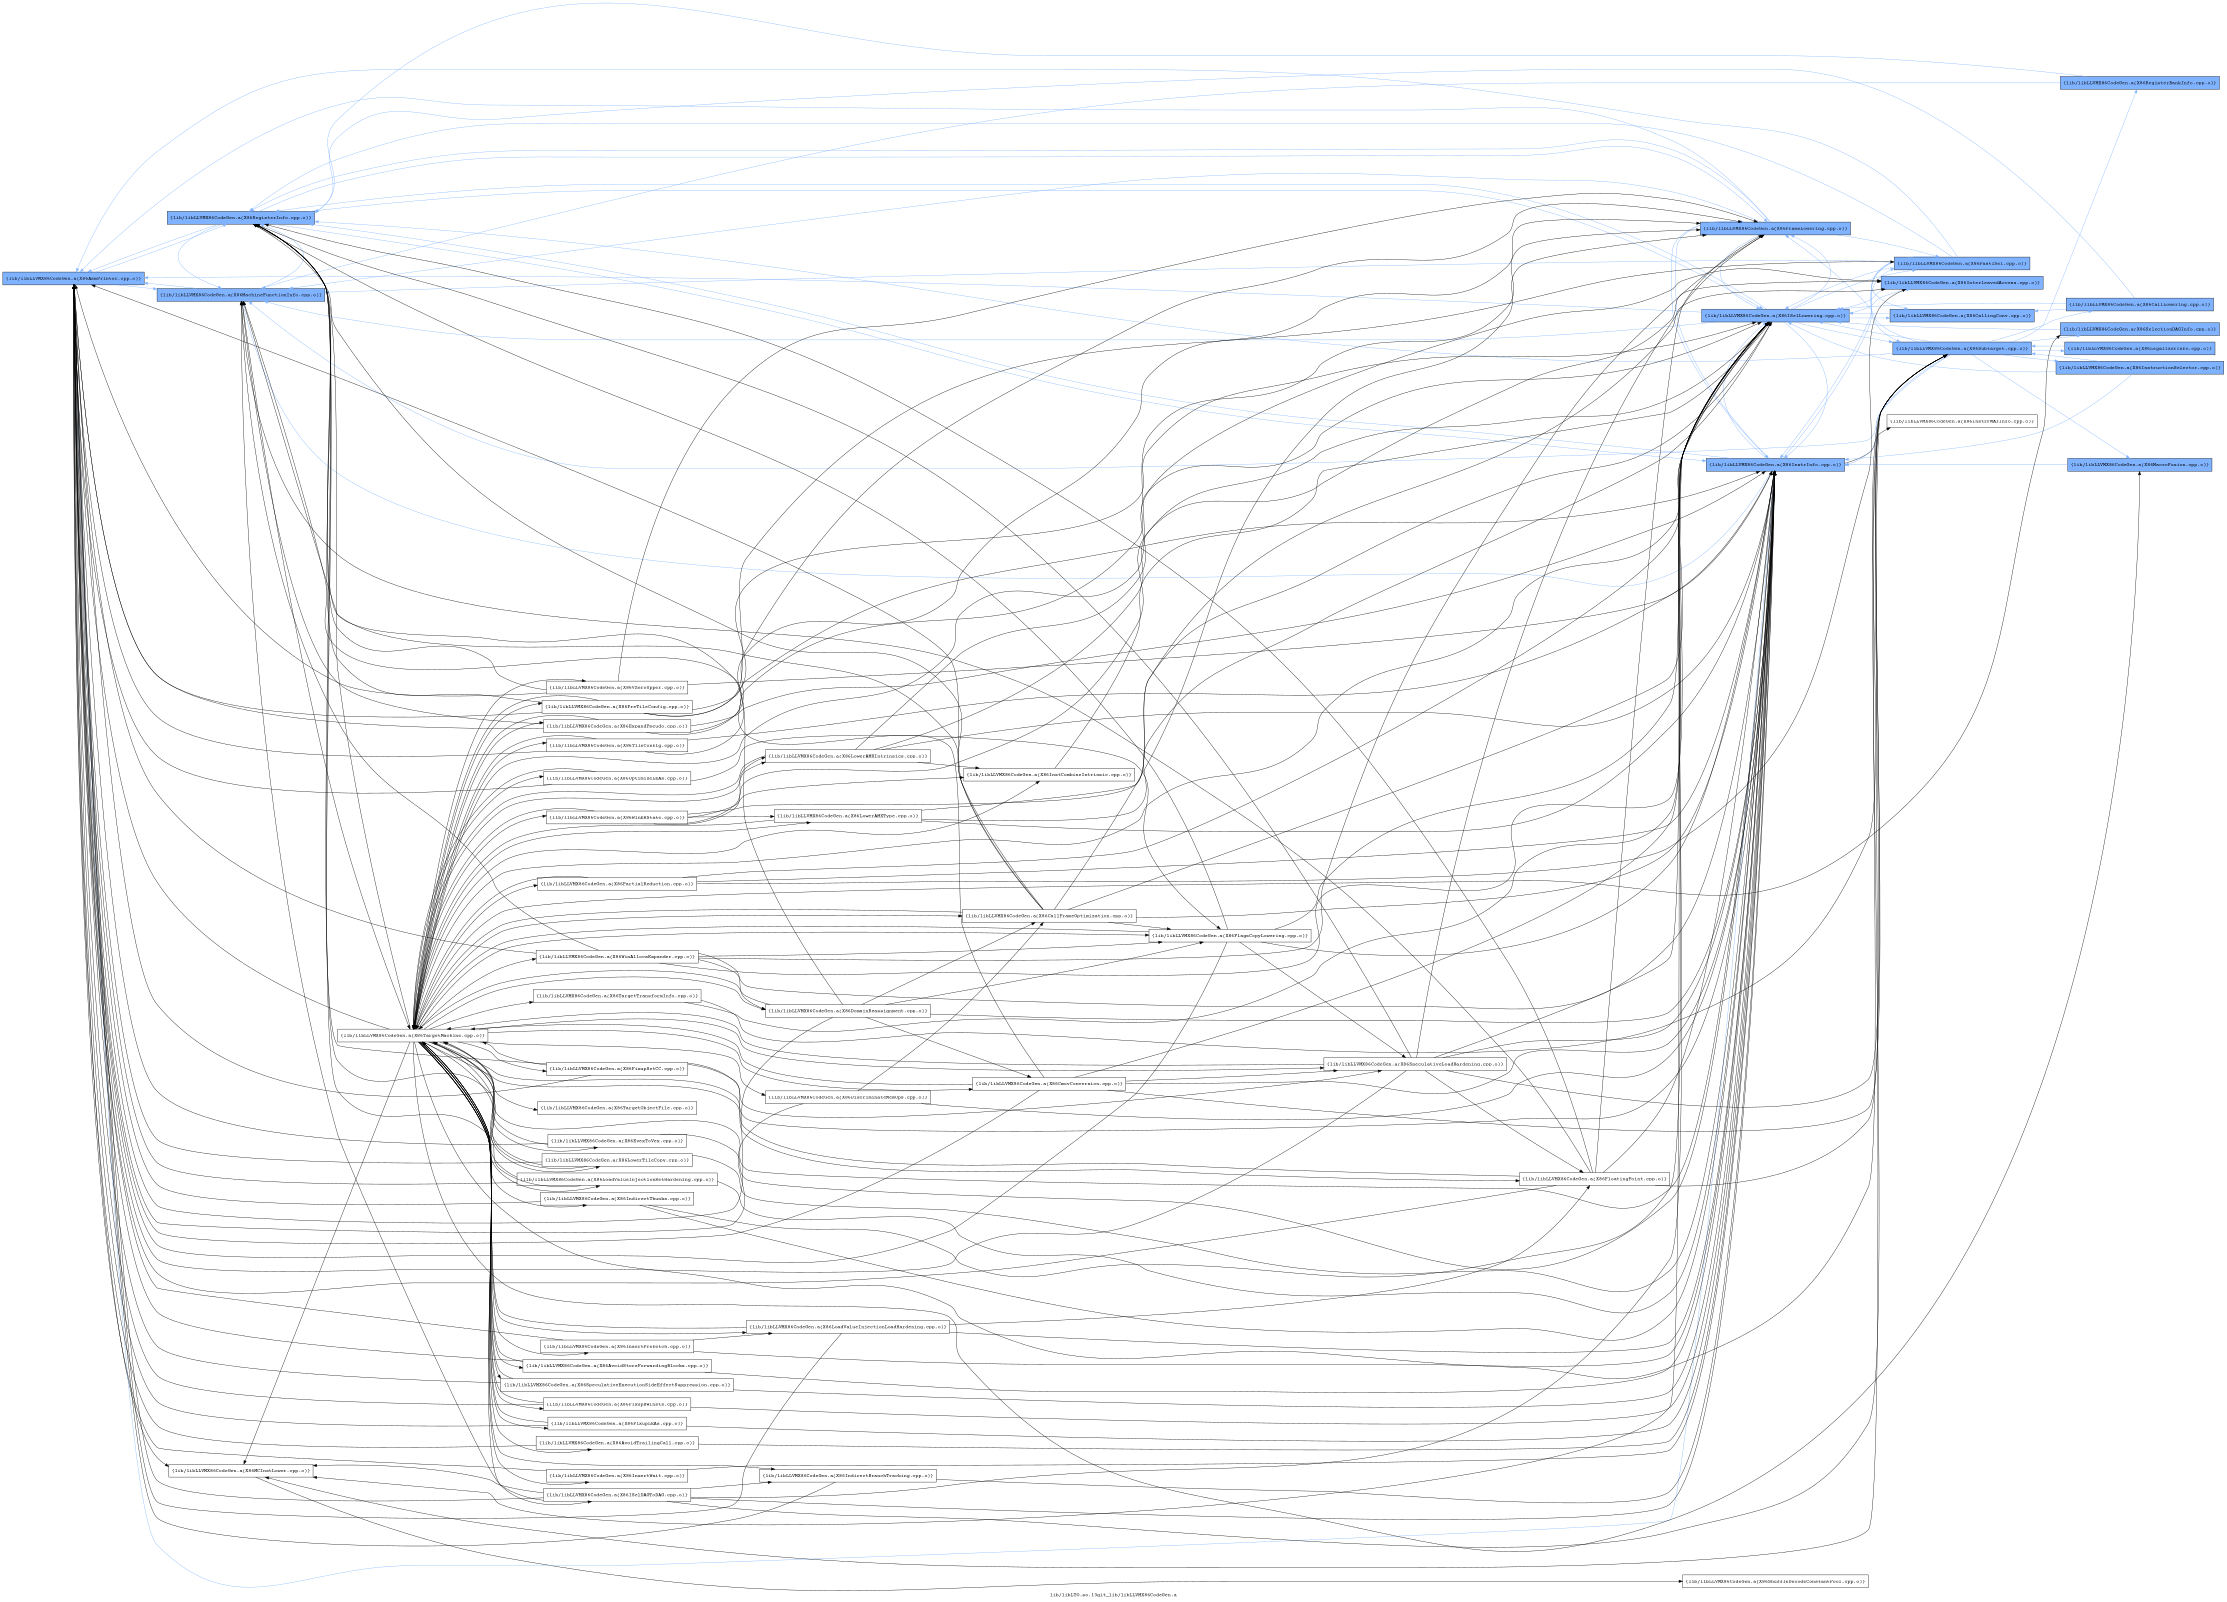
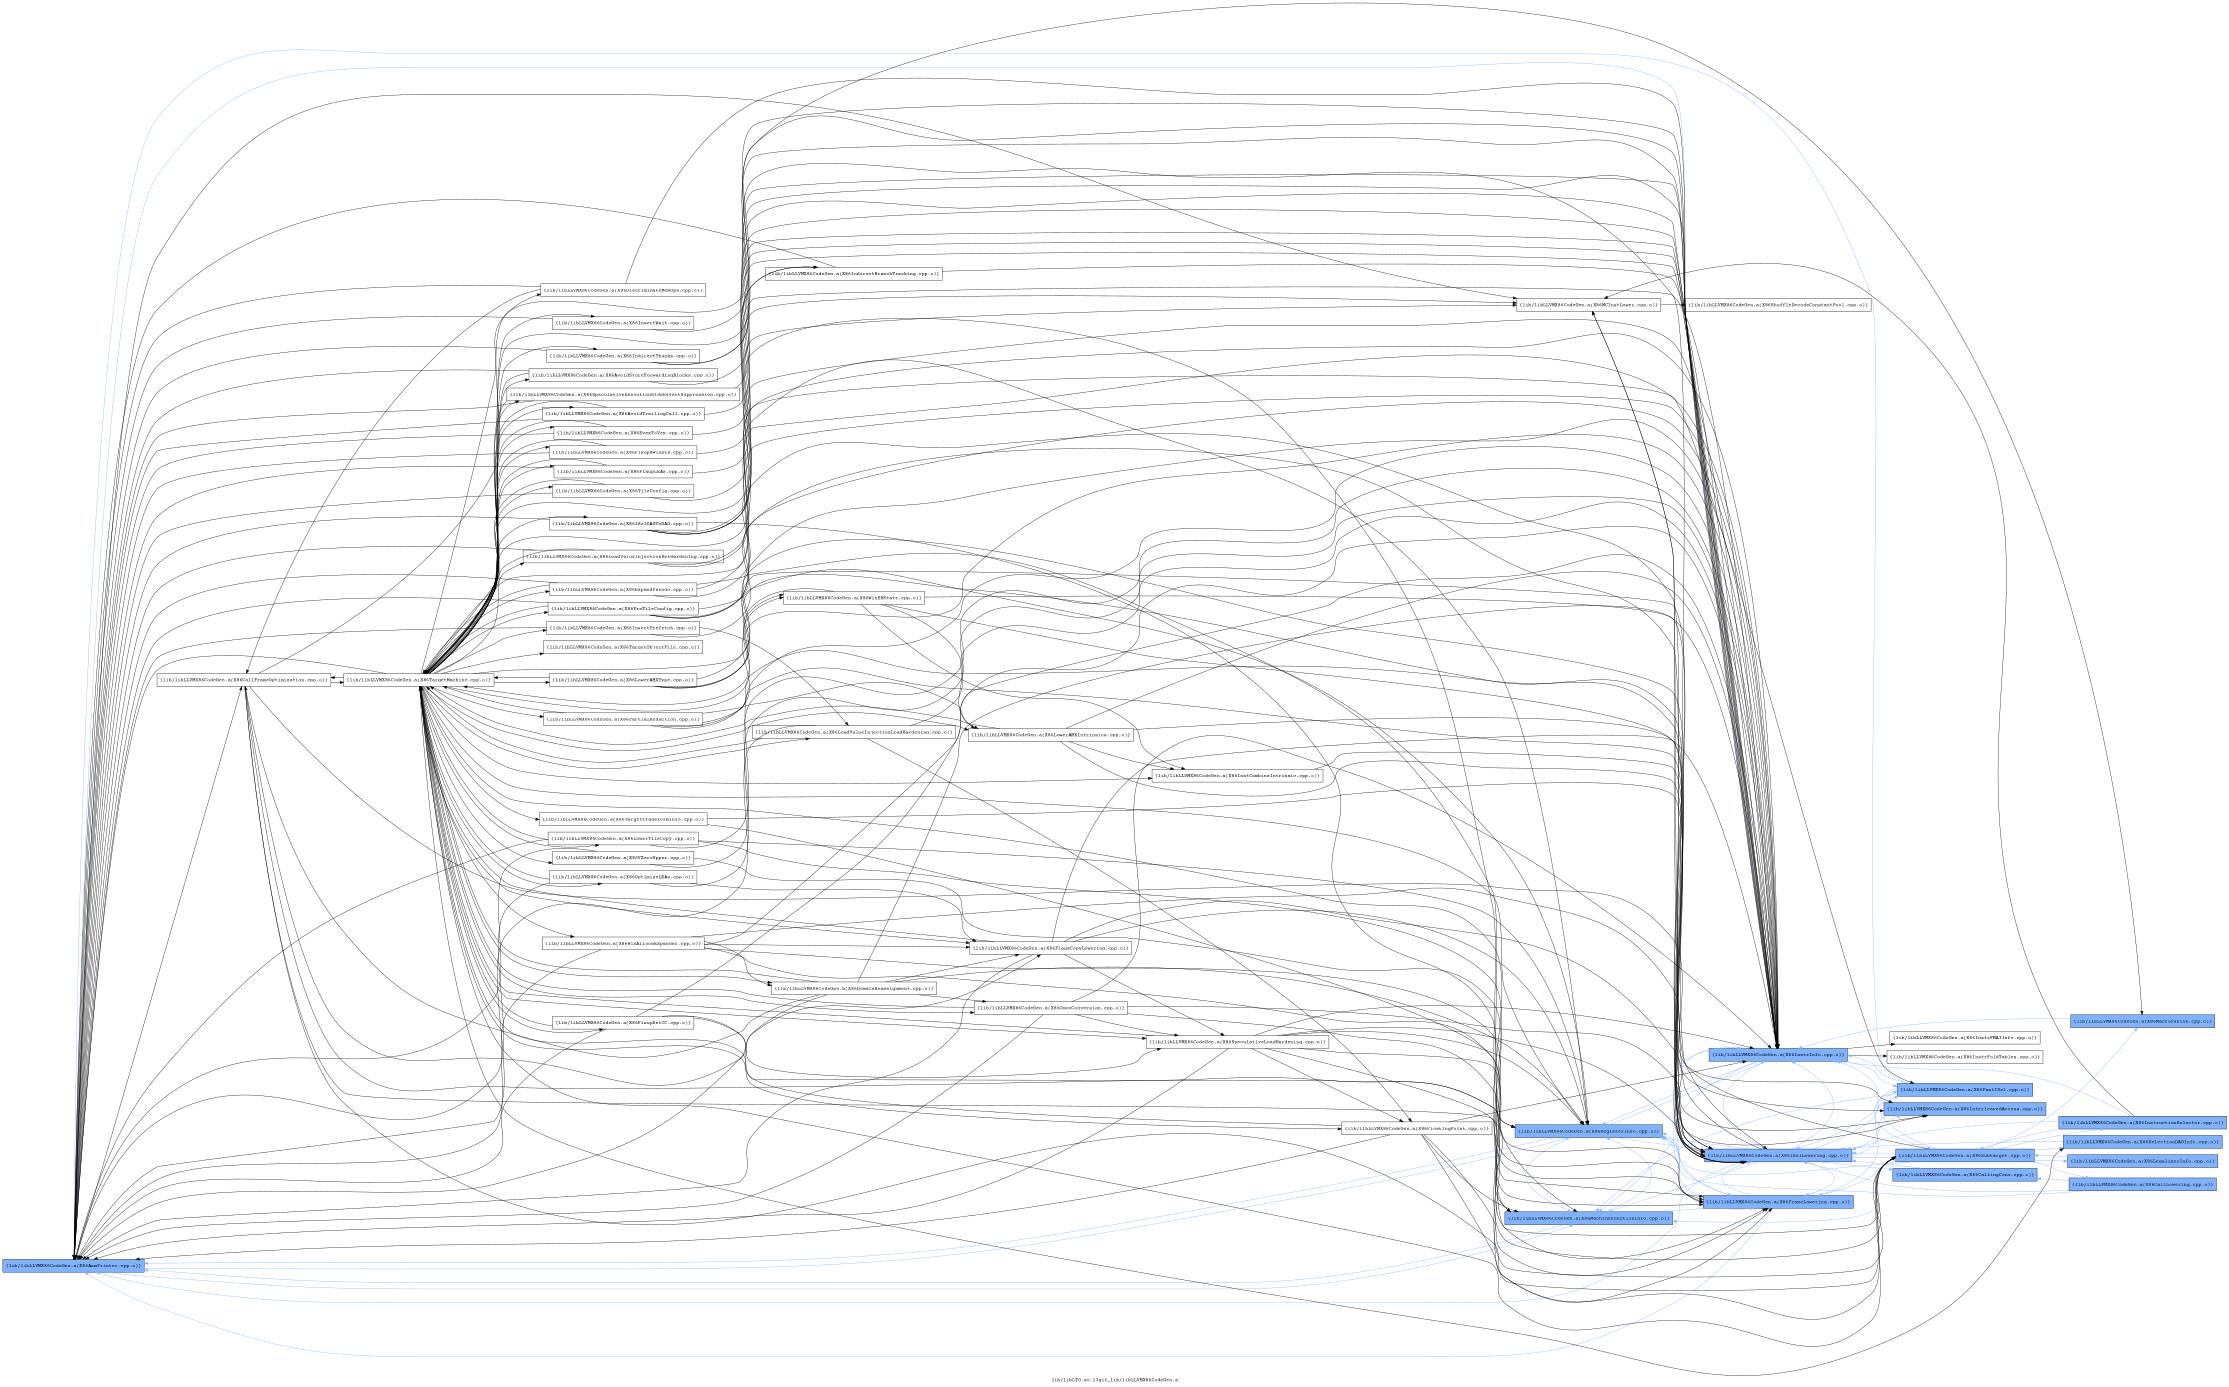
node "{lib/libLLVMX86CodeGen.a(X86RegisterBankInfo.cpp.o)}": removed
edge "{lib/libLLVMX86CodeGen.a(X86FastISel.cpp.o)}" -> "{lib/libLLVMX86CodeGen.a(X86RegisterInfo.cpp.o)}": removed
edge "{lib/libLLVMX86CodeGen.a(X86FastISel.cpp.o)}" -> "{lib/libLLVMX86CodeGen.a(X86CallingConv.cpp.o)}": removed
edge "{lib/libLLVMX86CodeGen.a(X86TileConfig.cpp.o)}" -> "{lib/libLLVMX86CodeGen.a(X86FrameLowering.cpp.o)}": now "{lib/libLLVMX86CodeGen.a(X86LowerTileCopy.cpp.o)}" -> "{lib/libLLVMX86CodeGen.a(X86FrameLowering.cpp.o)}"
edge "{lib/libLLVMX86CodeGen.a(X86FloatingPoint.cpp.o)}" -> "{lib/libLLVMX86CodeGen.a(X86RegisterInfo.cpp.o)}": removed
edge "{lib/libLLVMX86CodeGen.a(X86CallFrameOptimization.cpp.o)}" -> "{lib/libLLVMX86CodeGen.a(X86AsmPrinter.cpp.o)}": reversed
edge "{lib/libLLVMX86CodeGen.a(X86OptimizeLEAs.cpp.o)}" -> "{lib/libLLVMX86CodeGen.a(X86InstrInfo.cpp.o)}": added
edge "{lib/libLLVMX86CodeGen.a(X86InstructionSelector.cpp.o)}" -> "{lib/libLLVMX86CodeGen.a(X86MCInstLower.cpp.o)}": added
edge "{lib/libLLVMX86CodeGen.a(X86ExpandPseudo.cpp.o)}" -> "{lib/libLLVMX86CodeGen.a(X86MachineFunctionInfo.cpp.o)}": removed
edge "{lib/libLLVMX86CodeGen.a(X86VZeroUpper.cpp.o)}" -> "{lib/libLLVMX86CodeGen.a(X86RegisterInfo.cpp.o)}": removed
edge "{lib/libLLVMX86CodeGen.a(X86CmovConversion.cpp.o)}" -> "{lib/libLLVMX86CodeGen.a(X86MachineFunctionInfo.cpp.o)}": removed
edge "{lib/libLLVMX86CodeGen.a(X86MachineFunctionInfo.cpp.o)}" -> "{lib/libLLVMX86CodeGen.a(X86TargetMachine.cpp.o)}": now "{lib/libLLVMX86CodeGen.a(X86AvoidTrailingCall.cpp.o)}" -> "{lib/libLLVMX86CodeGen.a(X86TargetMachine.cpp.o)}"
edge "{lib/libLLVMX86CodeGen.a(X86PartialReduction.cpp.o)}" -> "{lib/libLLVMX86CodeGen.a(X86LowerAMXIntrinsics.cpp.o)}": added
edge "{lib/libLLVMX86CodeGen.a(X86WinEHState.cpp.o)}" -> "{lib/libLLVMX86CodeGen.a(X86LowerAMXType.cpp.o)}": reversed
node "{lib/libLLVMX86CodeGen.a(X86InstrFoldTables.cpp.o)}": added
edge "{lib/libLLVMX86CodeGen.a(X86ISelDAGToDAG.cpp.o)}" -> "{lib/libLLVMX86CodeGen.a(X86ISelLowering.cpp.o)}": removed
